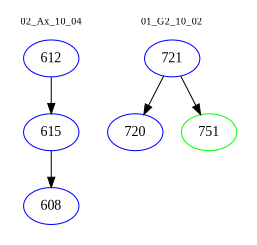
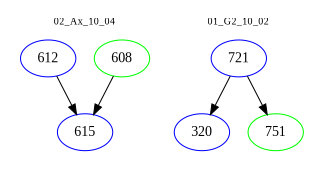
node "720": label "720" -> "320"
edge "615" -> "608": reversed
node "608": color blue -> green
